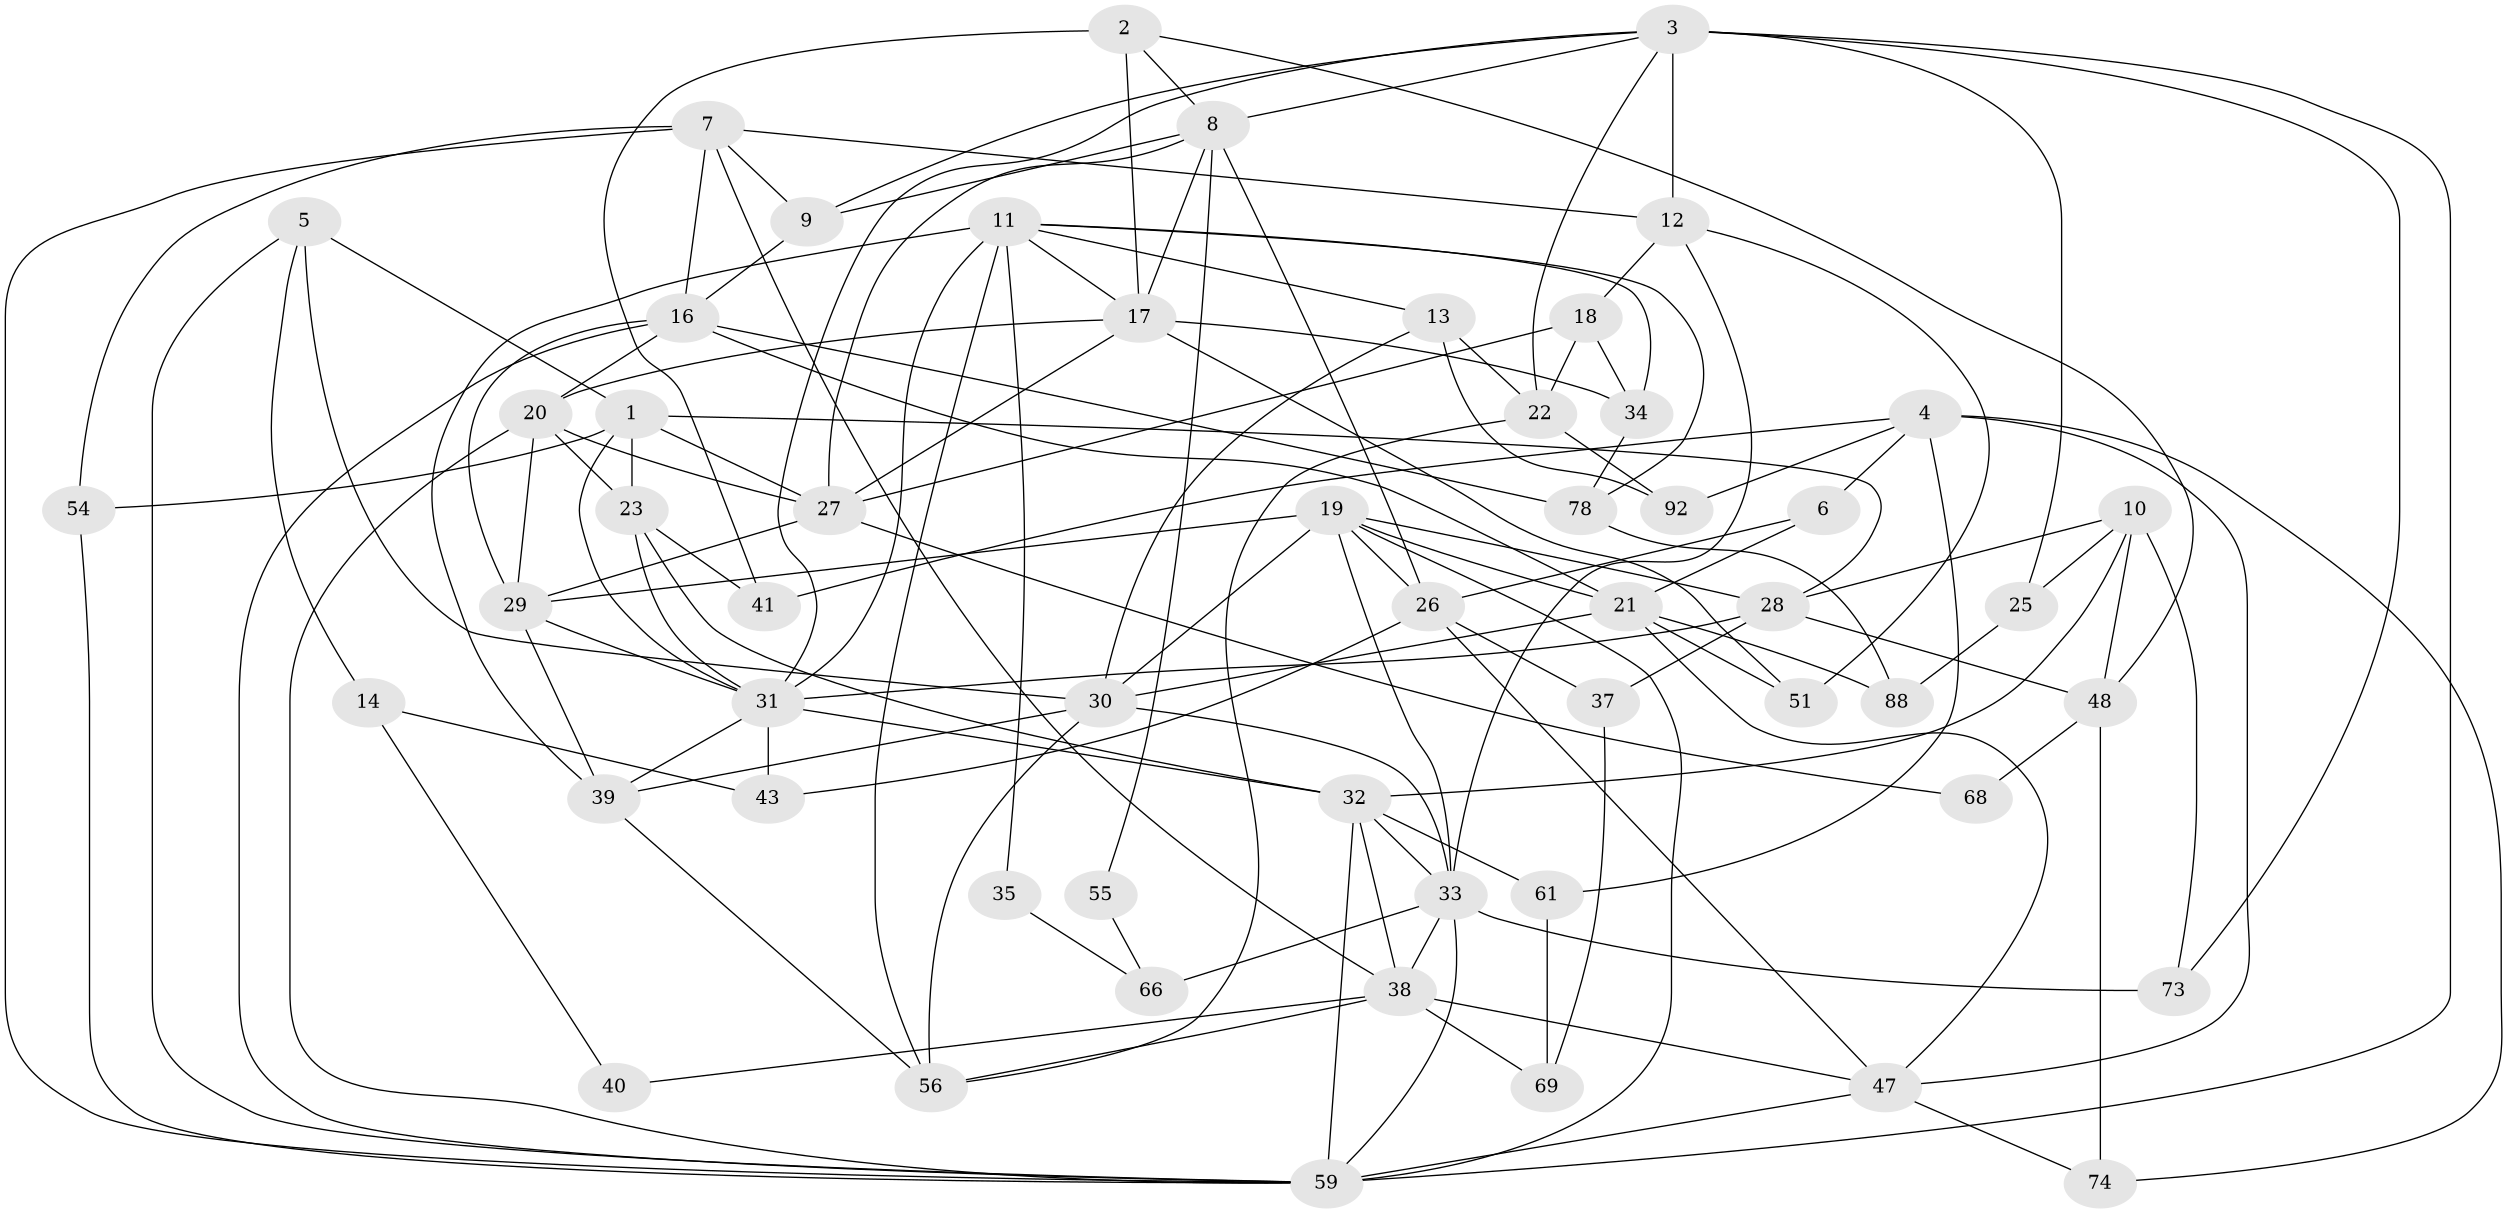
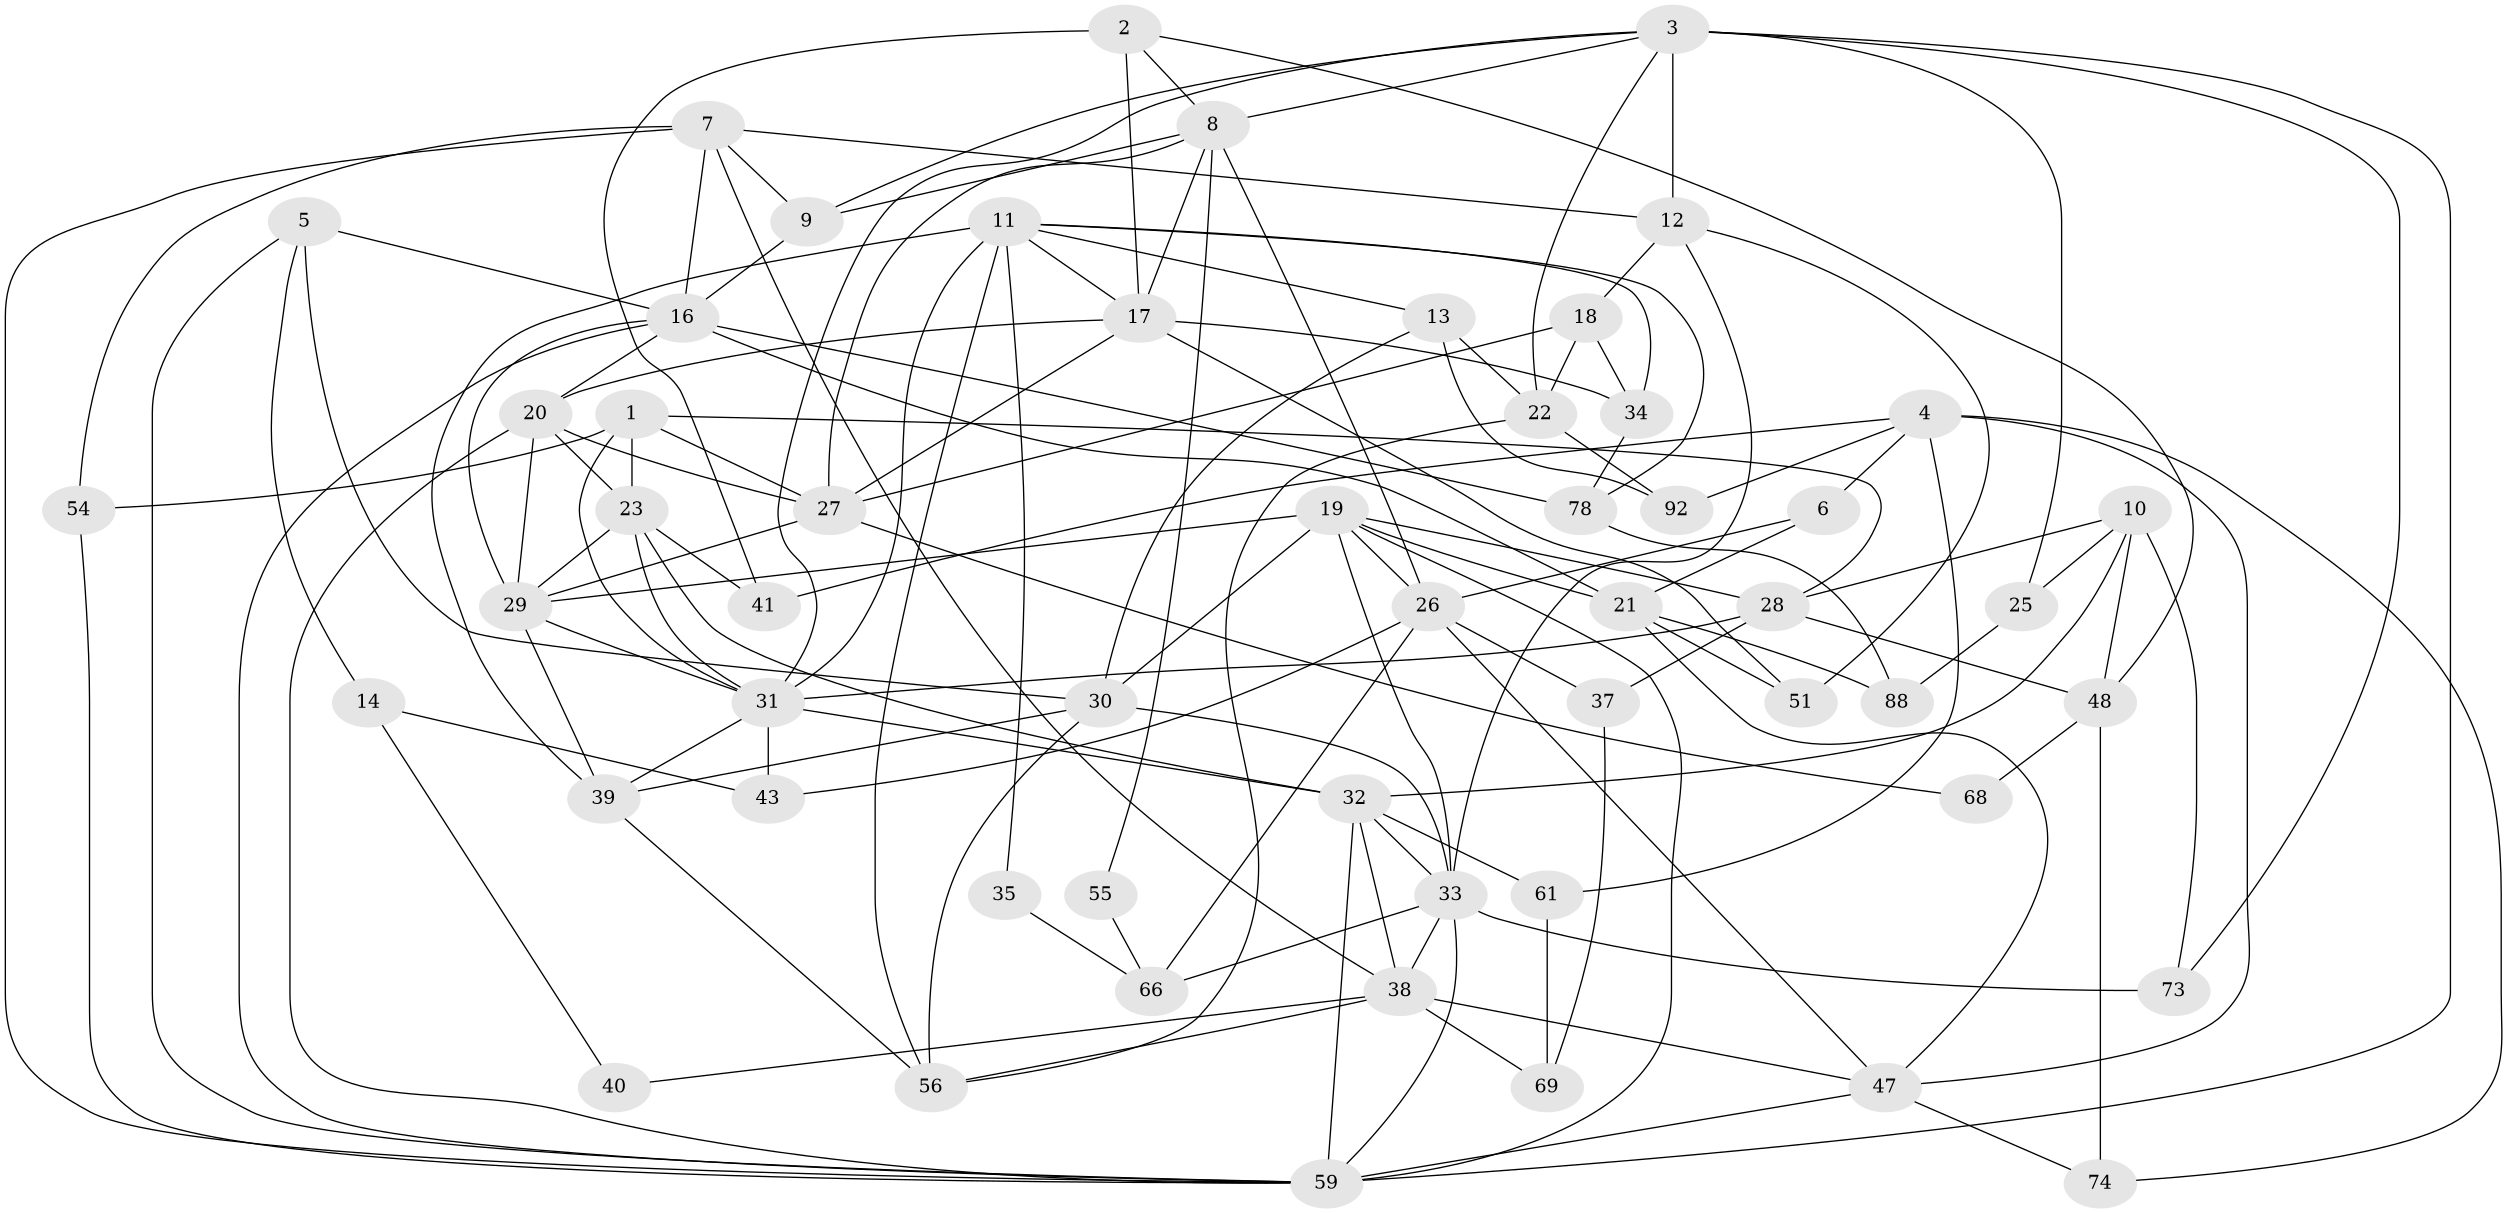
edge "5" -- "1": now "5" -- "16"
edge "23" -- "29": added
edge "21" -- "30": removed
edge "26" -- "66": added
